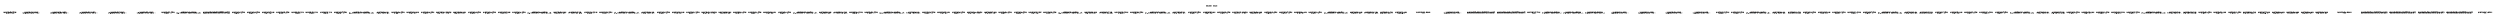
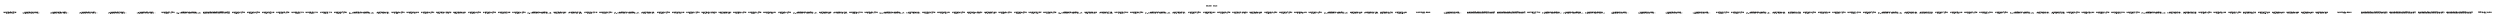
node "myproject_422558_423241 - gimple_return return ;": label "myproject_422558_423241 - gimple_return return ;" -> "artificial_422558_423241 - gimple_return return ;"
